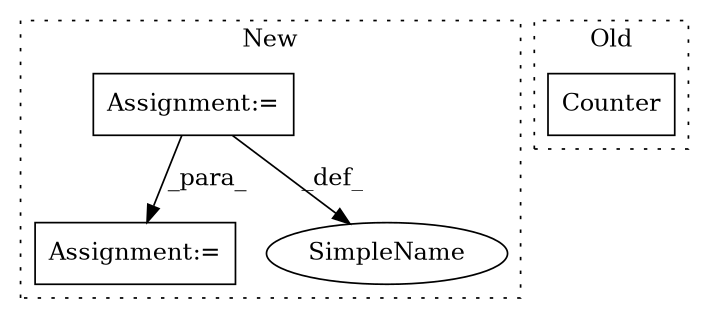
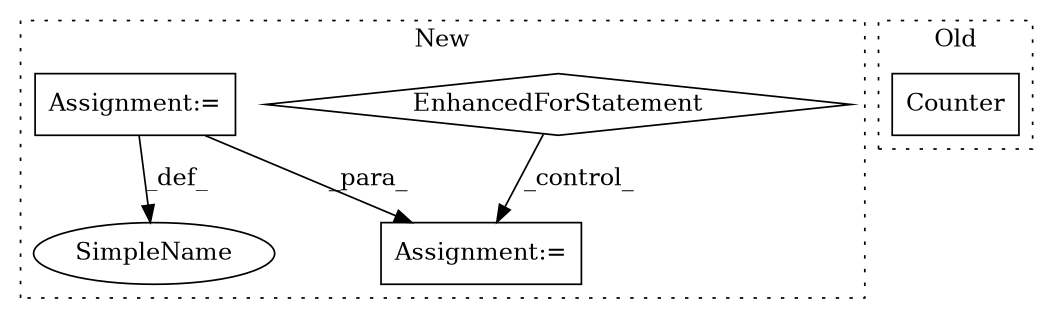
node "EnhancedForStatement": added
